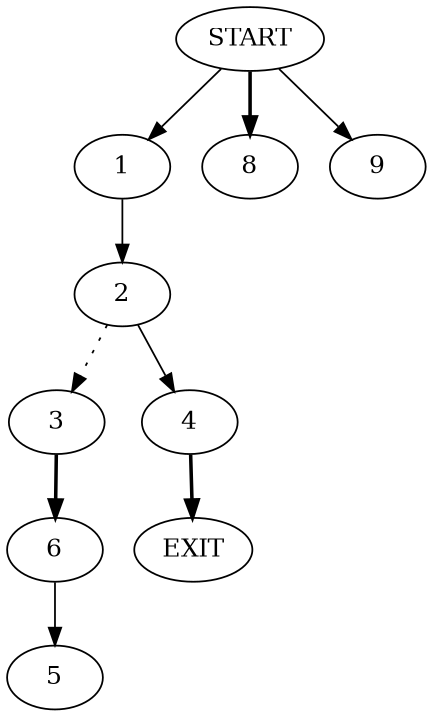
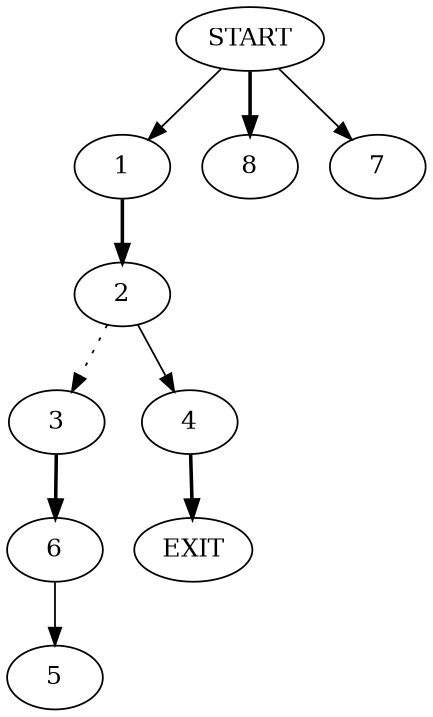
node "9": label "9" -> "7"
edge "1" -> "2": style solid -> bold
